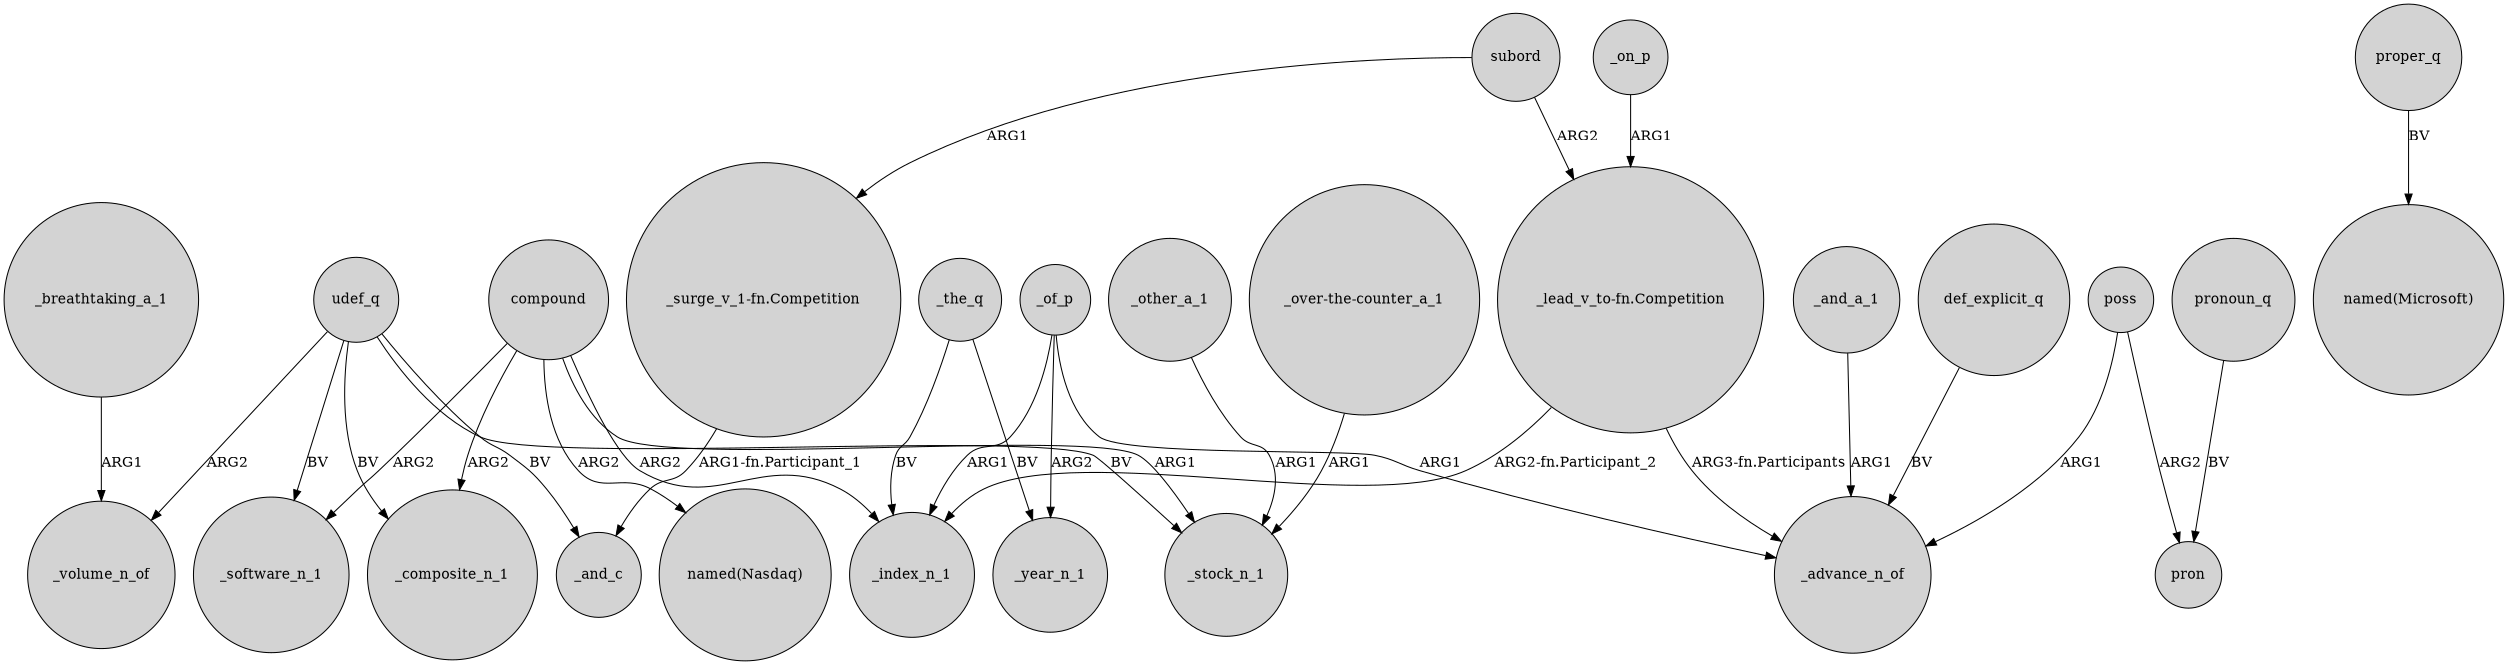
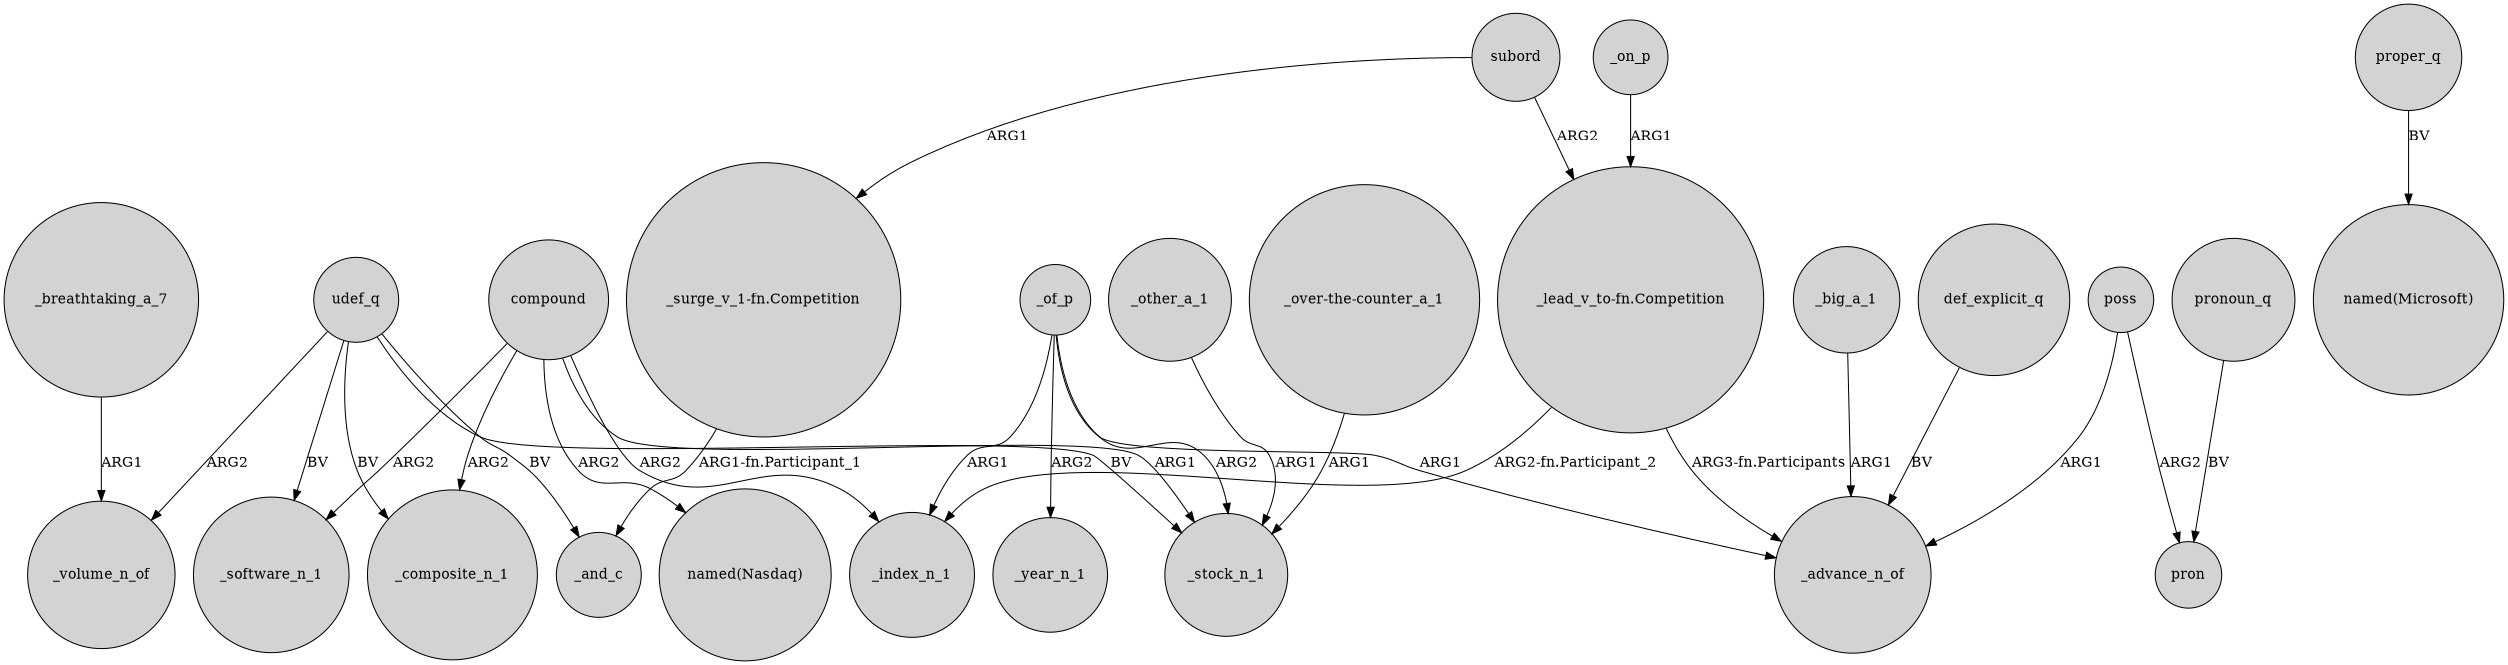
node "_breathtaking_a_1": label "_breathtaking_a_1" -> "_breathtaking_a_7"
node "_the_q": removed
node "_and_a_1": label "_and_a_1" -> "_big_a_1"
edge "_of_p" -> "_stock_n_1": added, label "ARG2"
